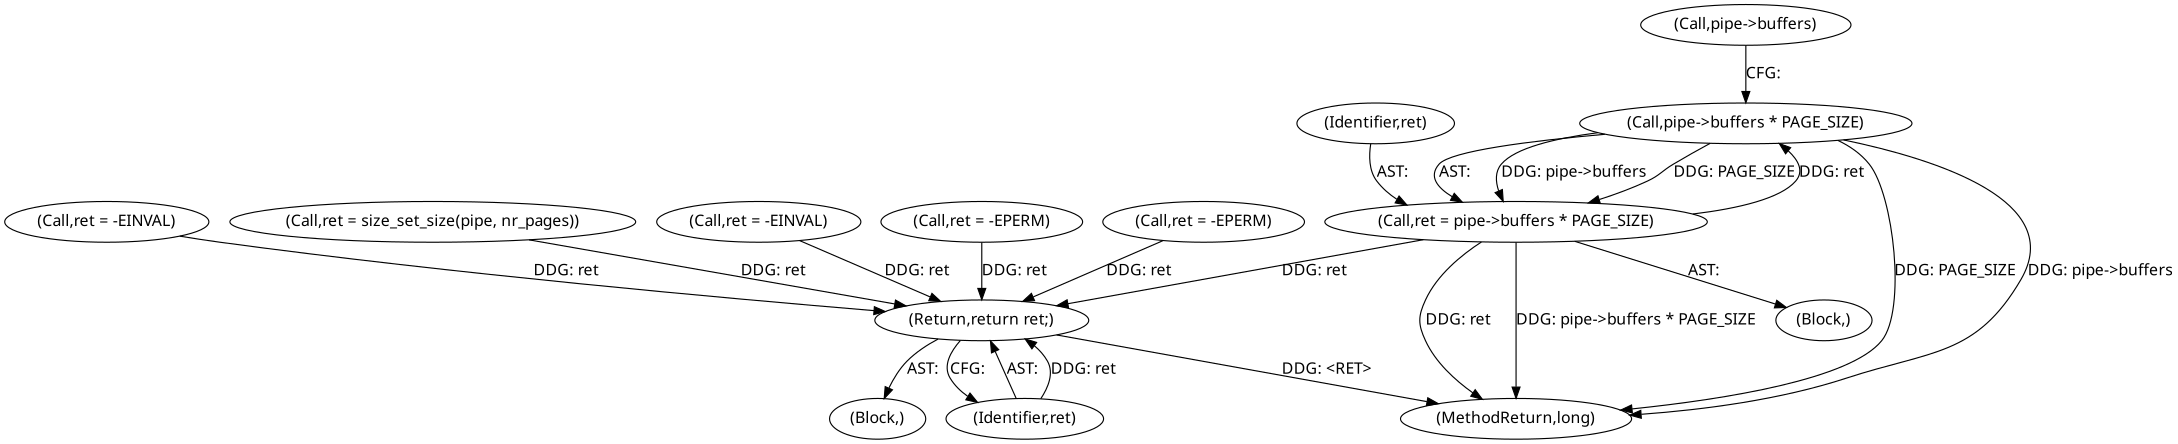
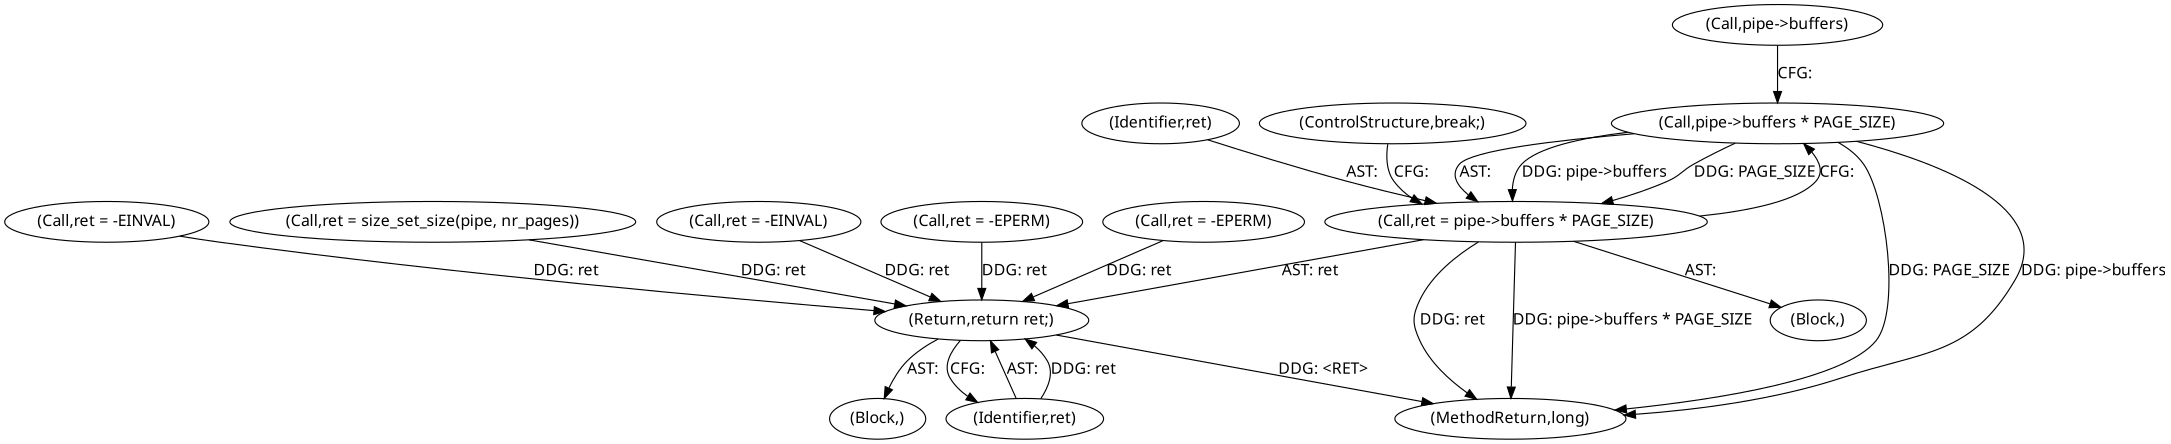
node "(ControlStructure,break;)": added
edge "(Call,ret = pipe->buffers * PAGE_SIZE)" -> "(Call,pipe->buffers * PAGE_SIZE)": label "DDG: ret" -> "CFG: "
edge "(Call,ret = pipe->buffers * PAGE_SIZE)" -> "(Return,return ret;)": label "DDG: ret" -> "AST: ret"
